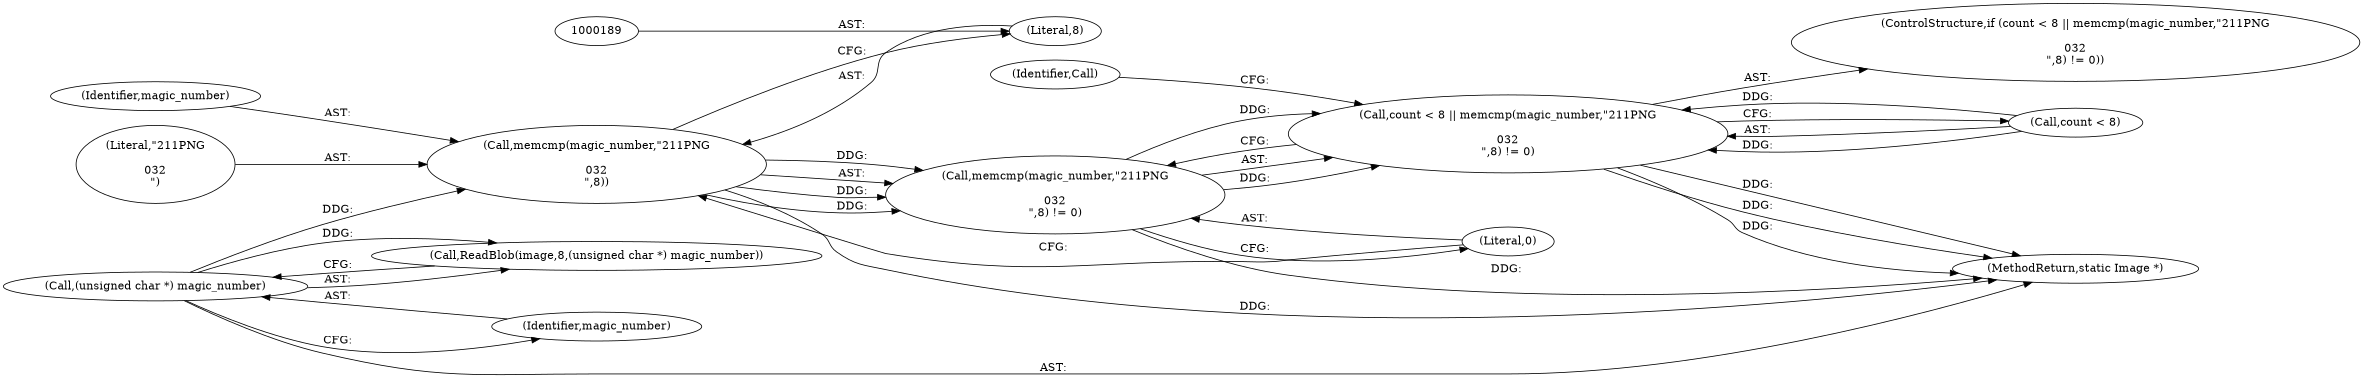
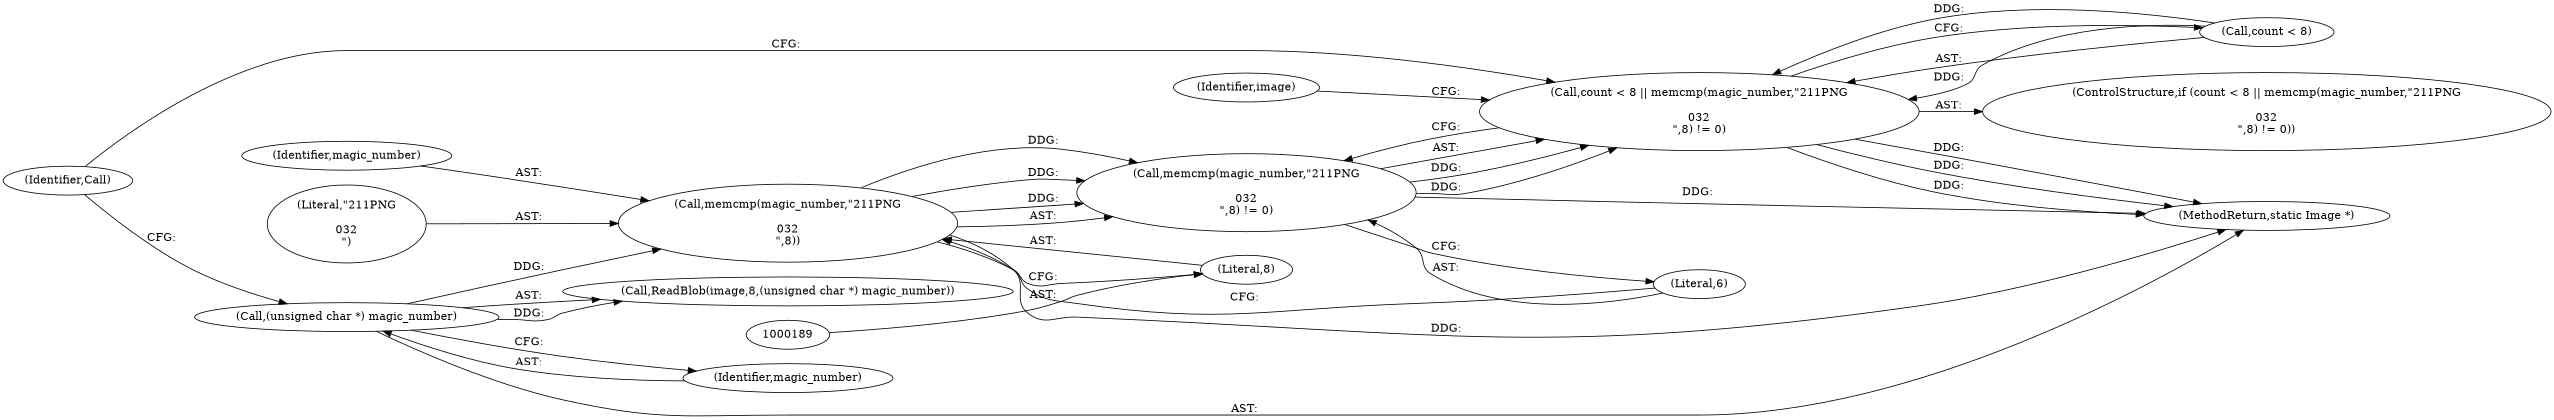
node "(Identifier,image)": added
node "(Literal,0)": label "(Literal,0)" -> "(Literal,6)"
edge "(Call,ReadBlob(image,8,(unsigned char *) magic_number))" -> "(Call,(unsigned char *) magic_number)": now "(Identifier,Call)" -> "(Call,(unsigned char *) magic_number)"
